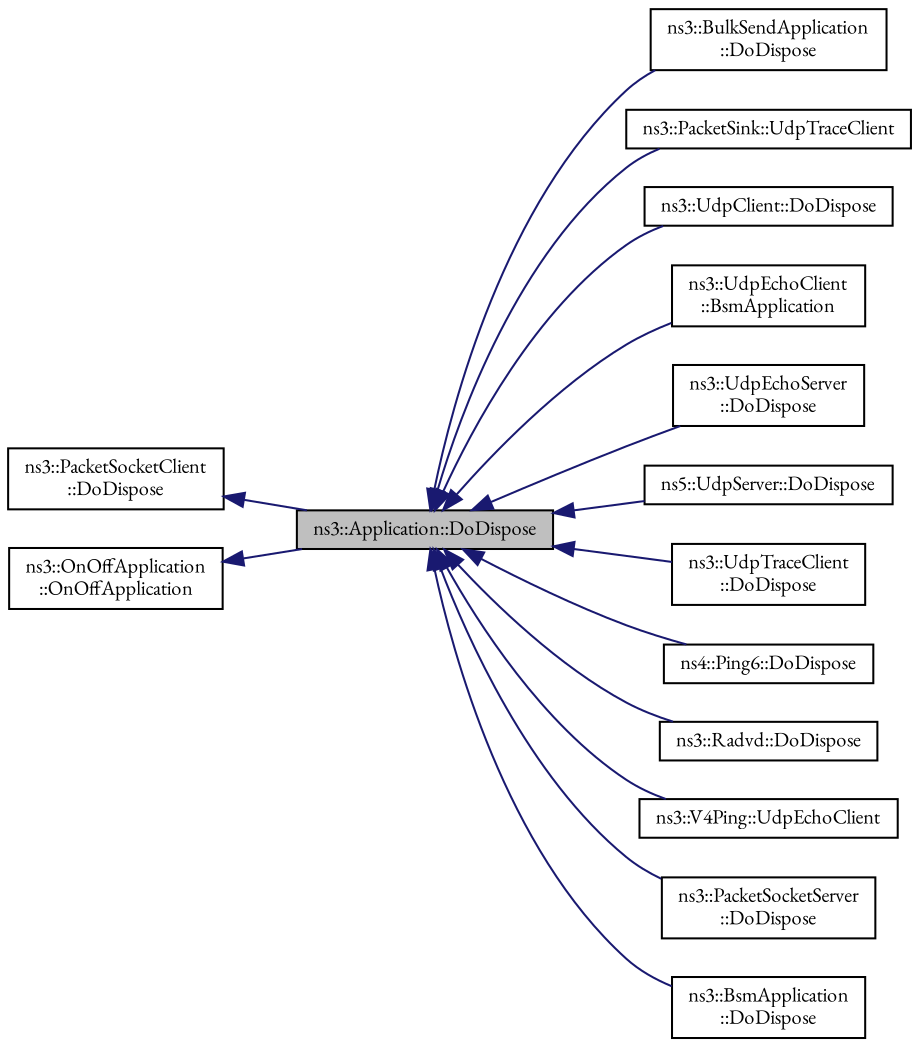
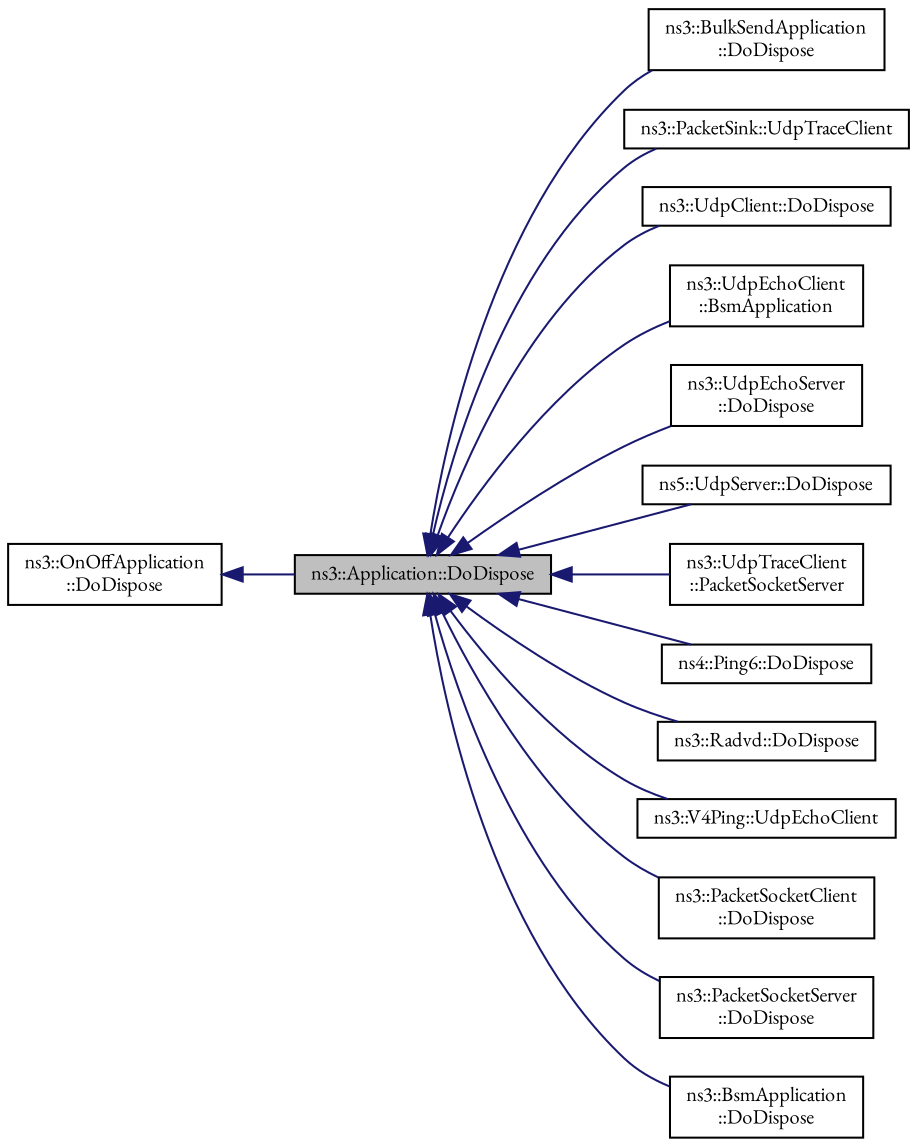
edge "ns3::Application::DoDispose" -> "ns3::PacketSocketClient ::DoDispose": reversed
node "ns3::UdpTraceClient ::DoDispose": label "ns3::UdpTraceClient ::DoDispose" -> "ns3::UdpTraceClient ::PacketSocketServer"
node "ns3::OnOffApplication ::OnOffApplication": label "ns3::OnOffApplication ::OnOffApplication" -> "ns3::OnOffApplication ::DoDispose"
